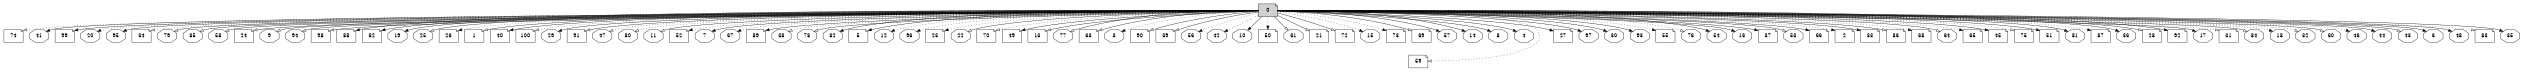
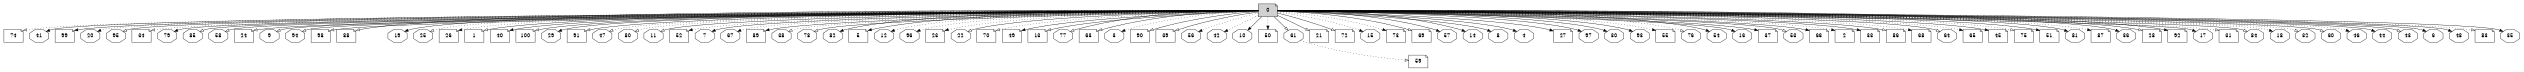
edge "0" -> "88": arrowhead normal -> onormal
edge "0" -> "25": style solid -> dotted
edge "0" -> "100": style dotted -> solid
edge "0" -> "95": arrowhead normal -> onormal
edge "0" -> "79": arrowhead onormal -> normal
node "62": removed
edge "0" -> "59": now "61" -> "59"
